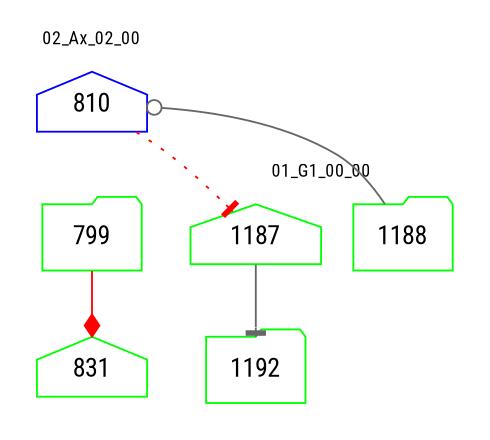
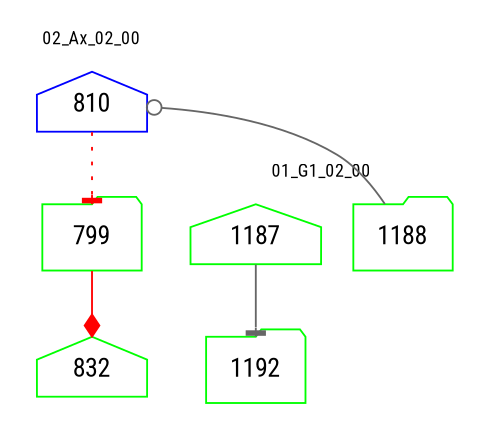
edge "810" -> "1187": now "810" -> "799"
cluster "01_G1_00_00": label "01_G1_00_00" -> "01_G1_02_00"
node "831": label "831" -> "832"
